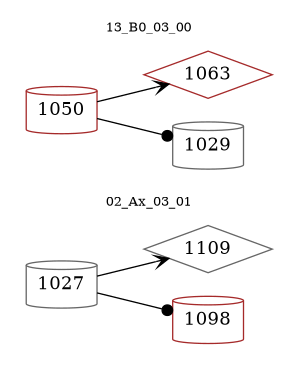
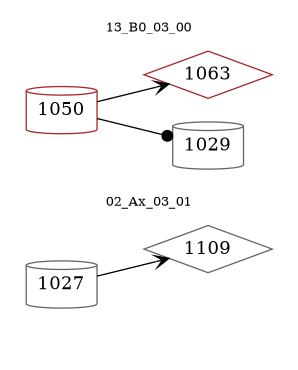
node "1098": removed
